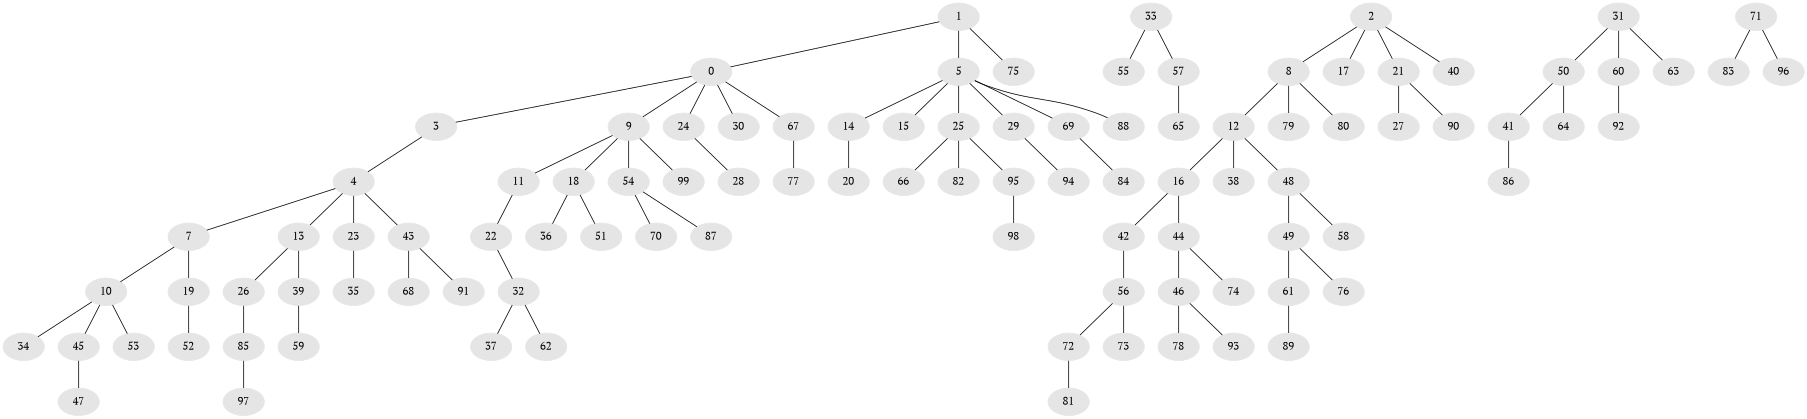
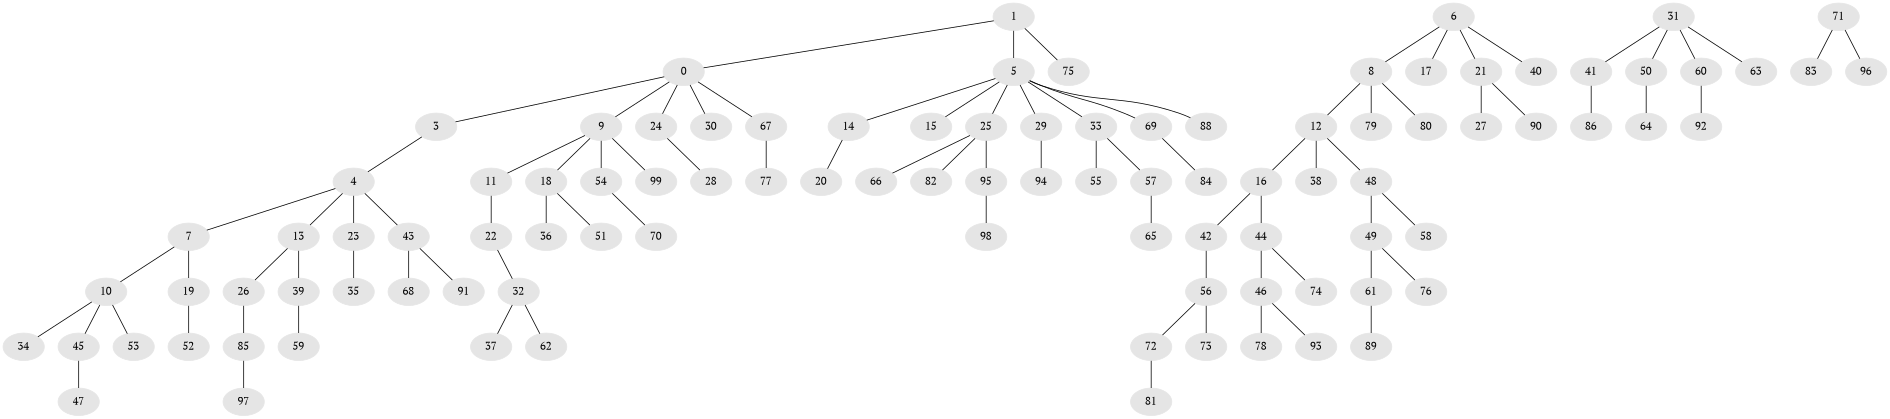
node "2": label "2" -> "6"
edge "5" -- "33": added
edge "50" -- "41": now "31" -- "41"
node "87": removed
